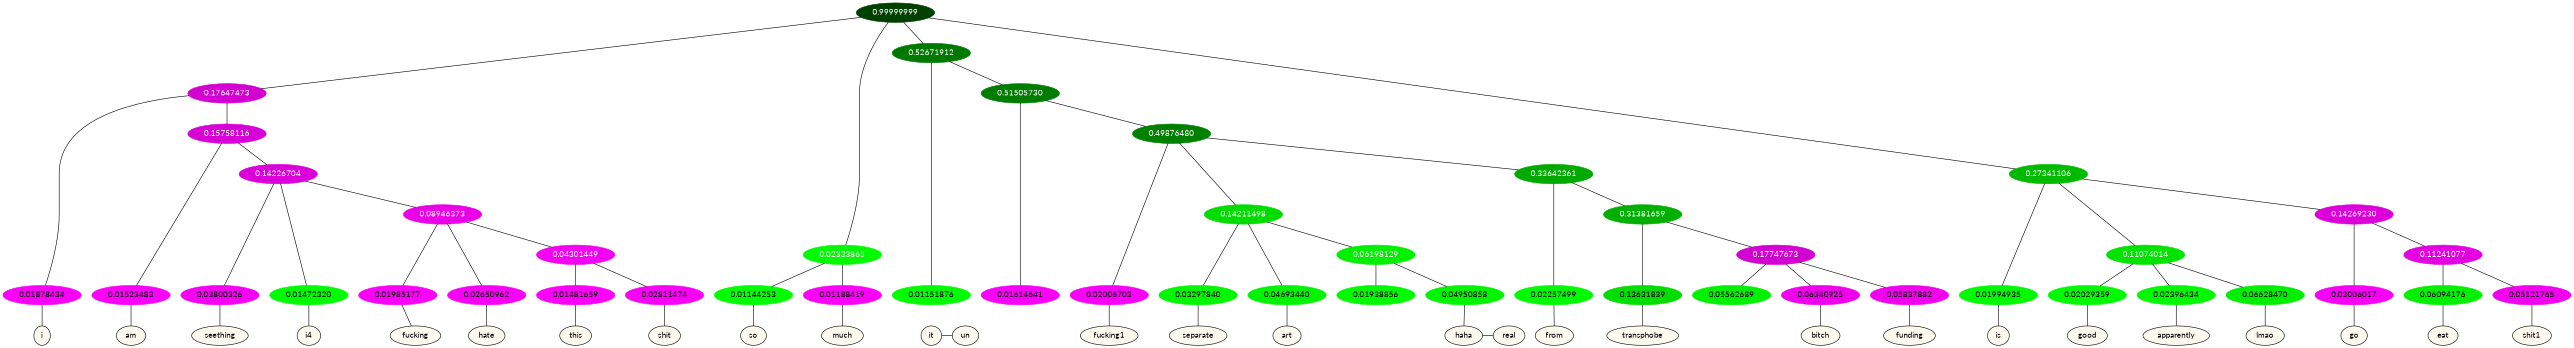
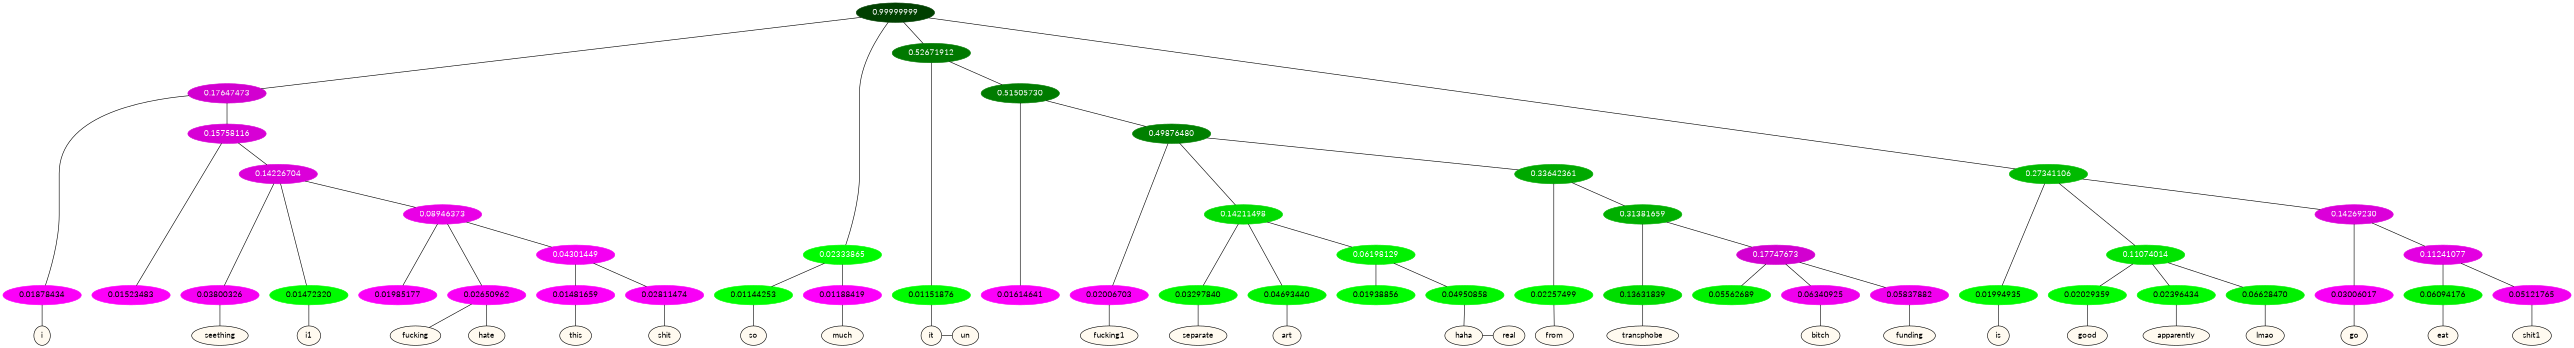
edge "0.01985177" -- "fucking": now "0.02650962" -- "fucking"
edge "0.01151876" -- "it": added
node "am": removed
node "i4": label "i4" -> "i1"
